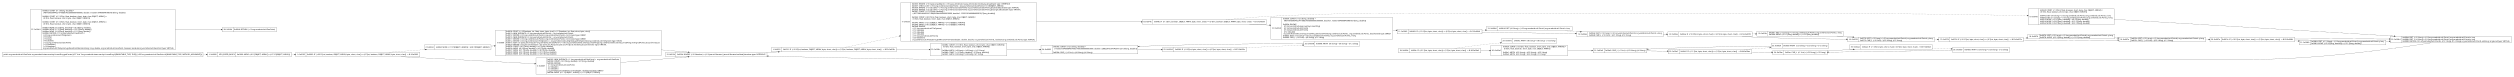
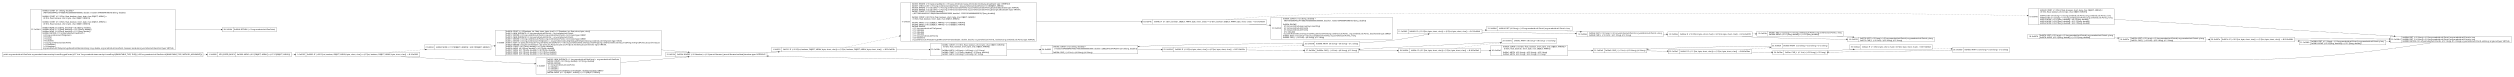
edge "10: 0x0059" -> "11: 0x0062": now "26: 0x0098" -> "11: 0x0062"
node "17: 0x0074": removed
node "27: 0x009a": added
